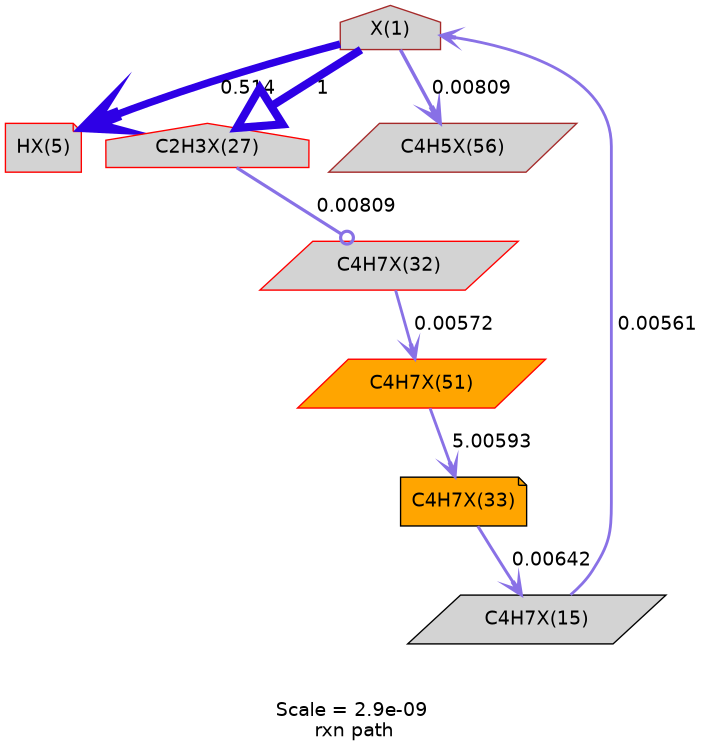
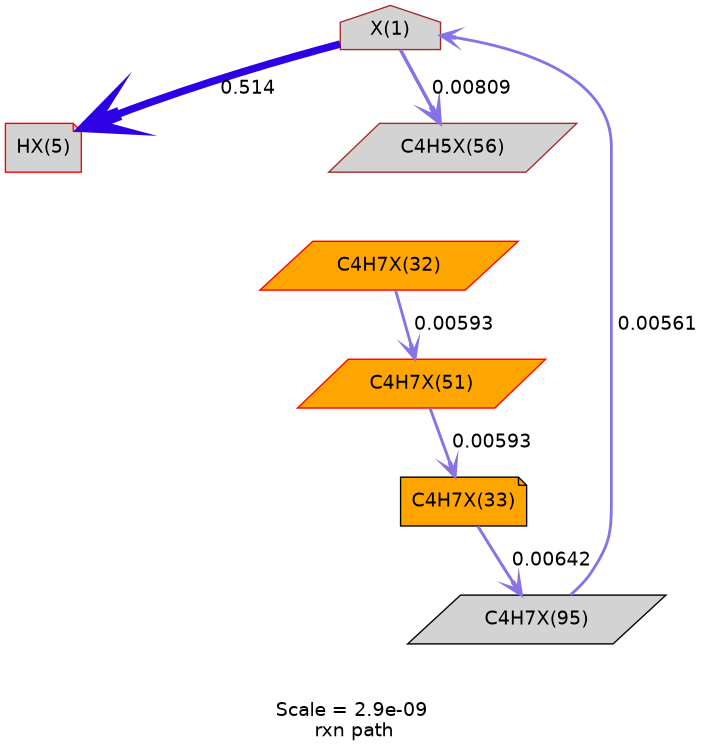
node "C2H3X(27)": removed
node "C4H7X(32)": fillcolor lightgrey -> orange
edge "C4H7X(32)" -> "C4H7X(51)": label " 0.00572" -> " 0.00593"
edge "C4H7X(51)" -> "C4H7X(33)": label " 5.00593" -> " 0.00593"
node "C4H7X(15)": label "C4H7X(15)" -> "C4H7X(95)"
